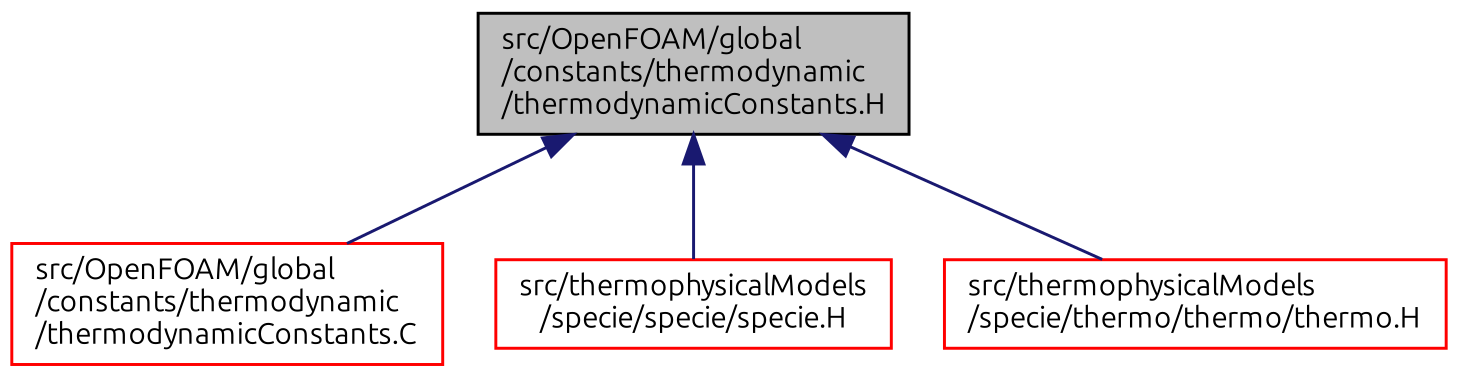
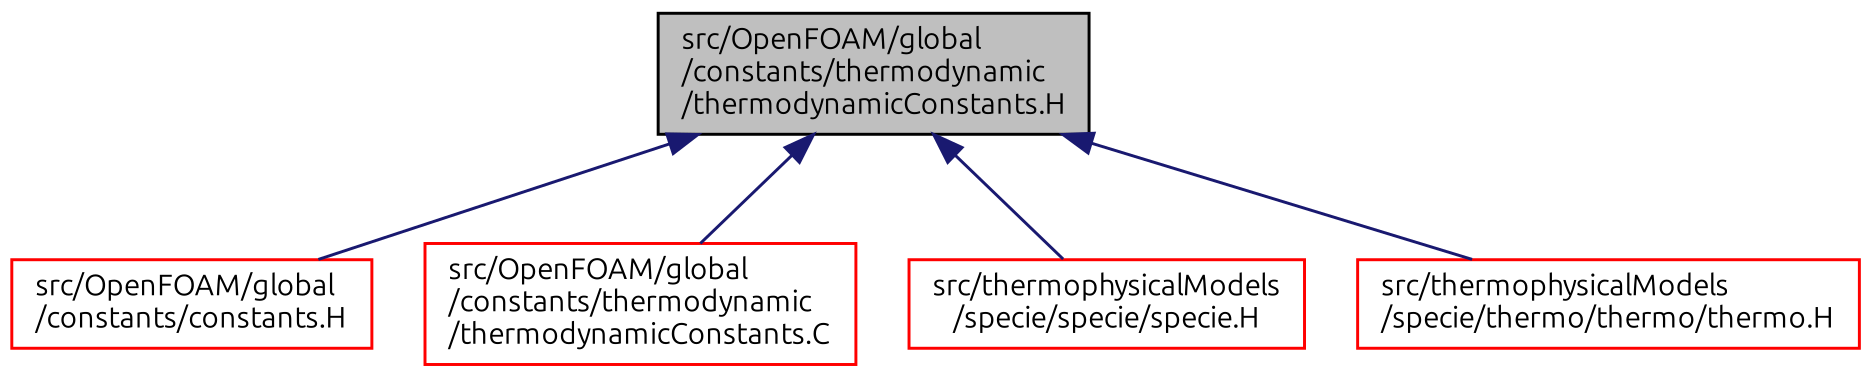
node "src/OpenFOAM/global /constants/constants.H": added
